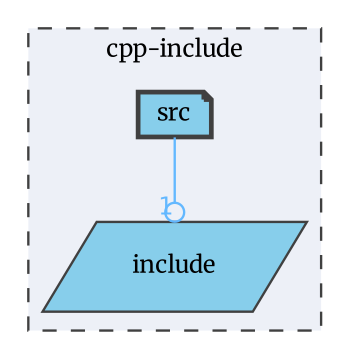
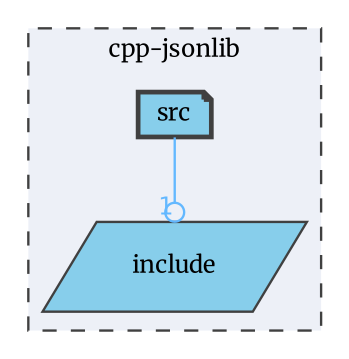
cluster "cpp-include": label "cpp-include" -> "cpp-jsonlib"
